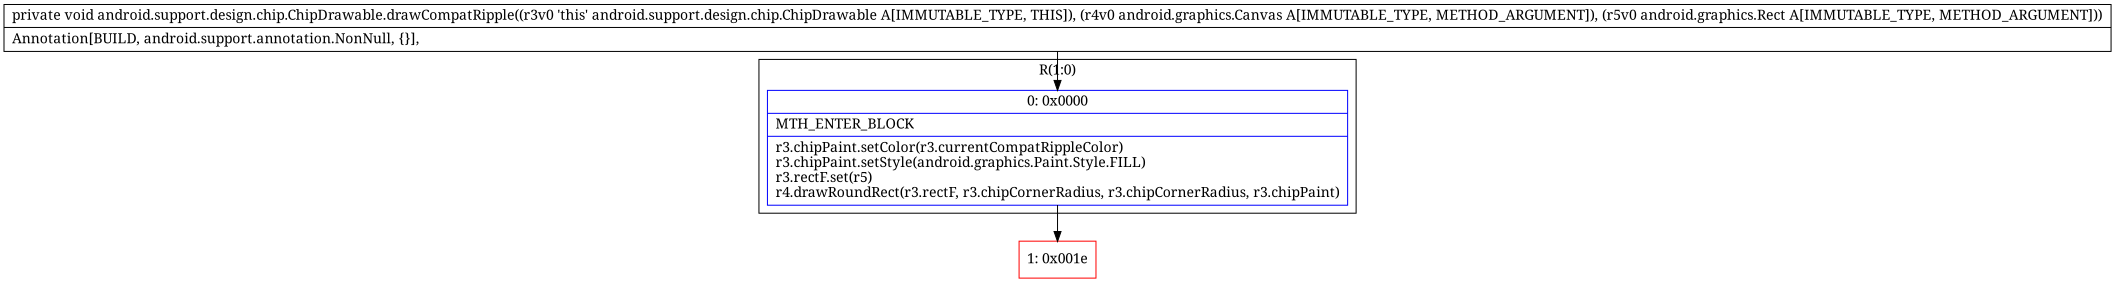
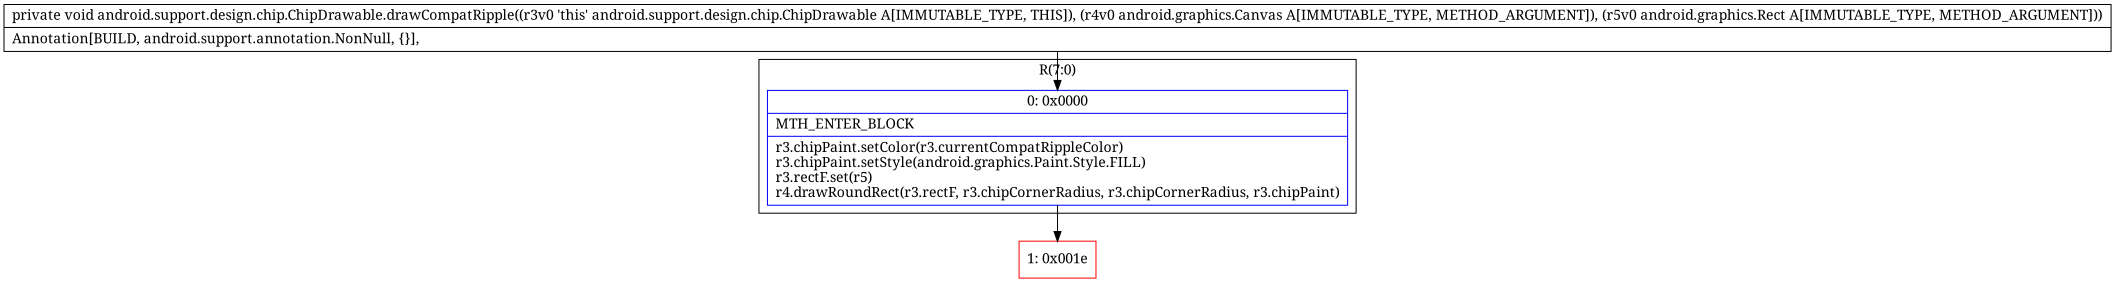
cluster "R(1:0)": label "R(1:0)" -> "R(7:0)"
